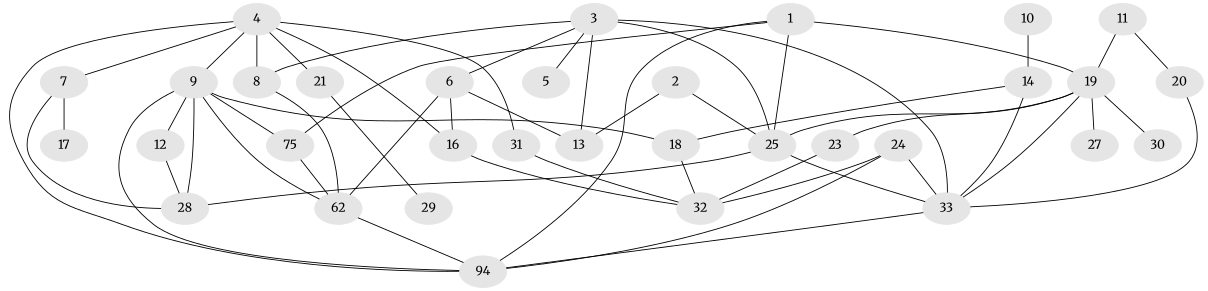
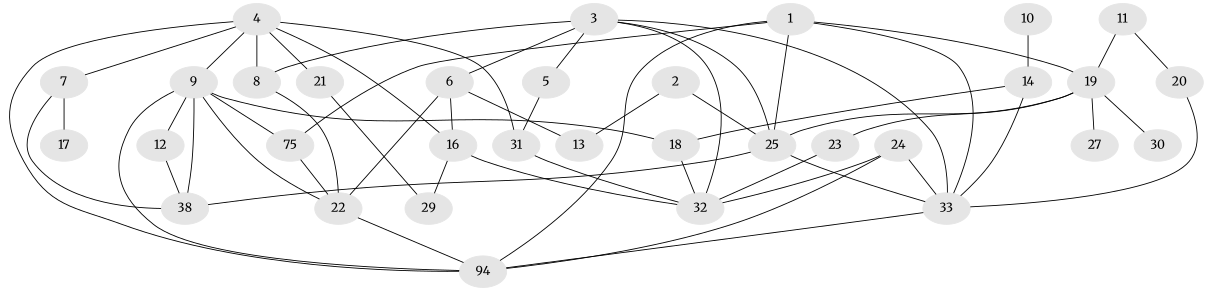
edge "3" -- "13": now "3" -- "32"
edge "5" -- "31": added
edge "19" -- "33": now "1" -- "33"
edge "16" -- "29": added
node "28": label "28" -> "38"
node "62": label "62" -> "22"
